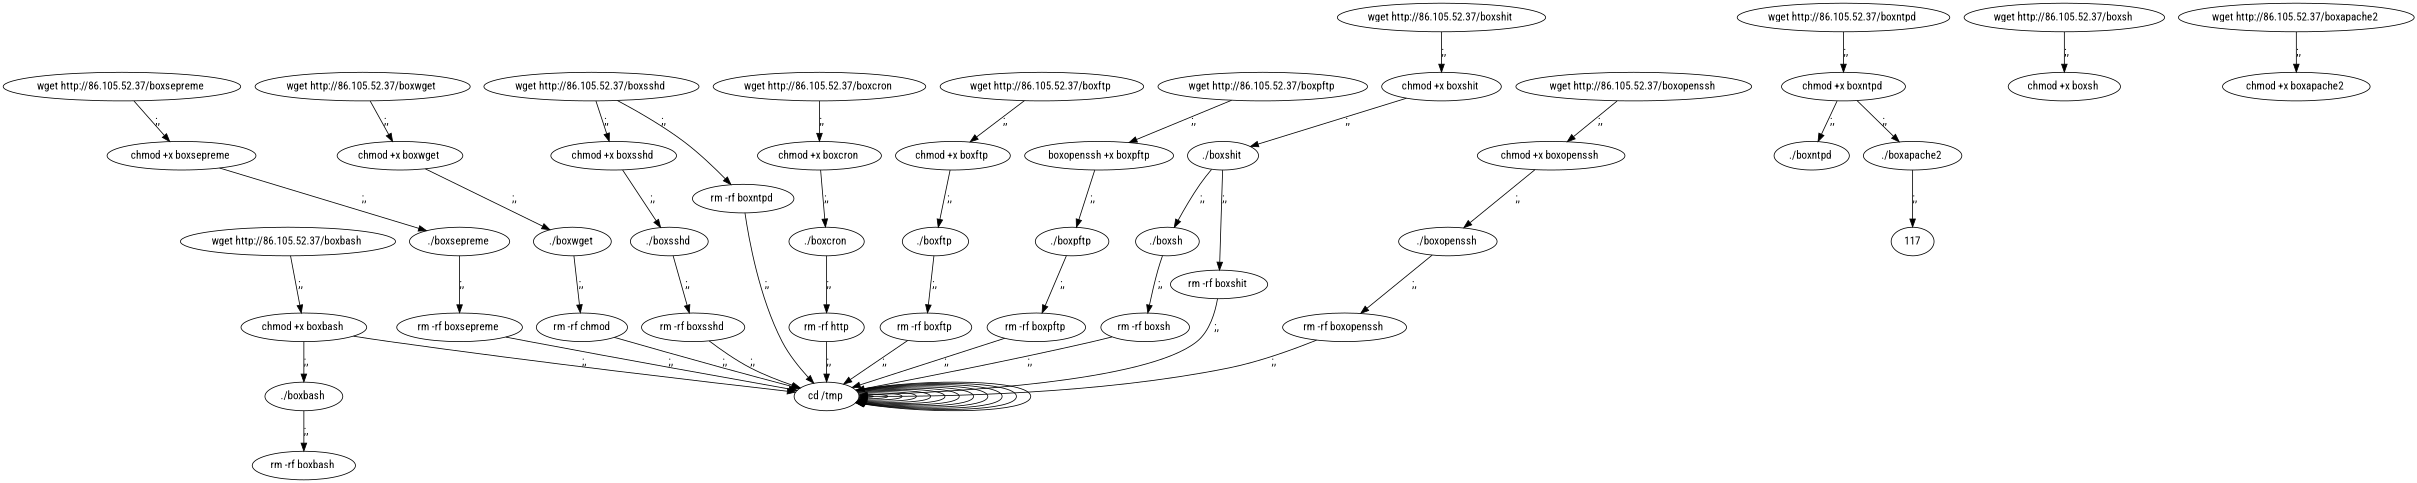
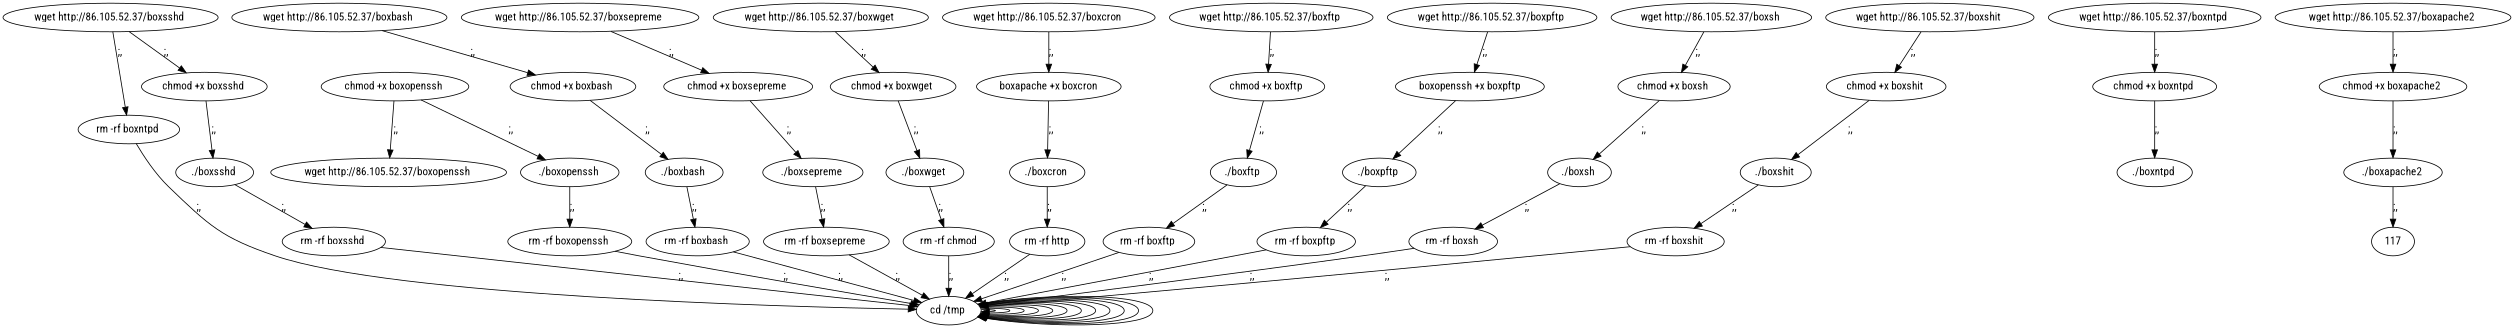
edge "chmod +x boxntpd" -> "./boxapache2": now "chmod +x boxapache2" -> "./boxapache2"
edge "wget http://86.105.52.37/boxopenssh" -> "chmod +x boxopenssh": reversed
node "chmod +x boxcron": label "chmod +x boxcron" -> "boxapache +x boxcron"
edge "./boxshit" -> "./boxsh": now "chmod +x boxsh" -> "./boxsh"
edge "chmod +x boxbash" -> "cd /tmp": now "rm -rf boxbash" -> "cd /tmp"
